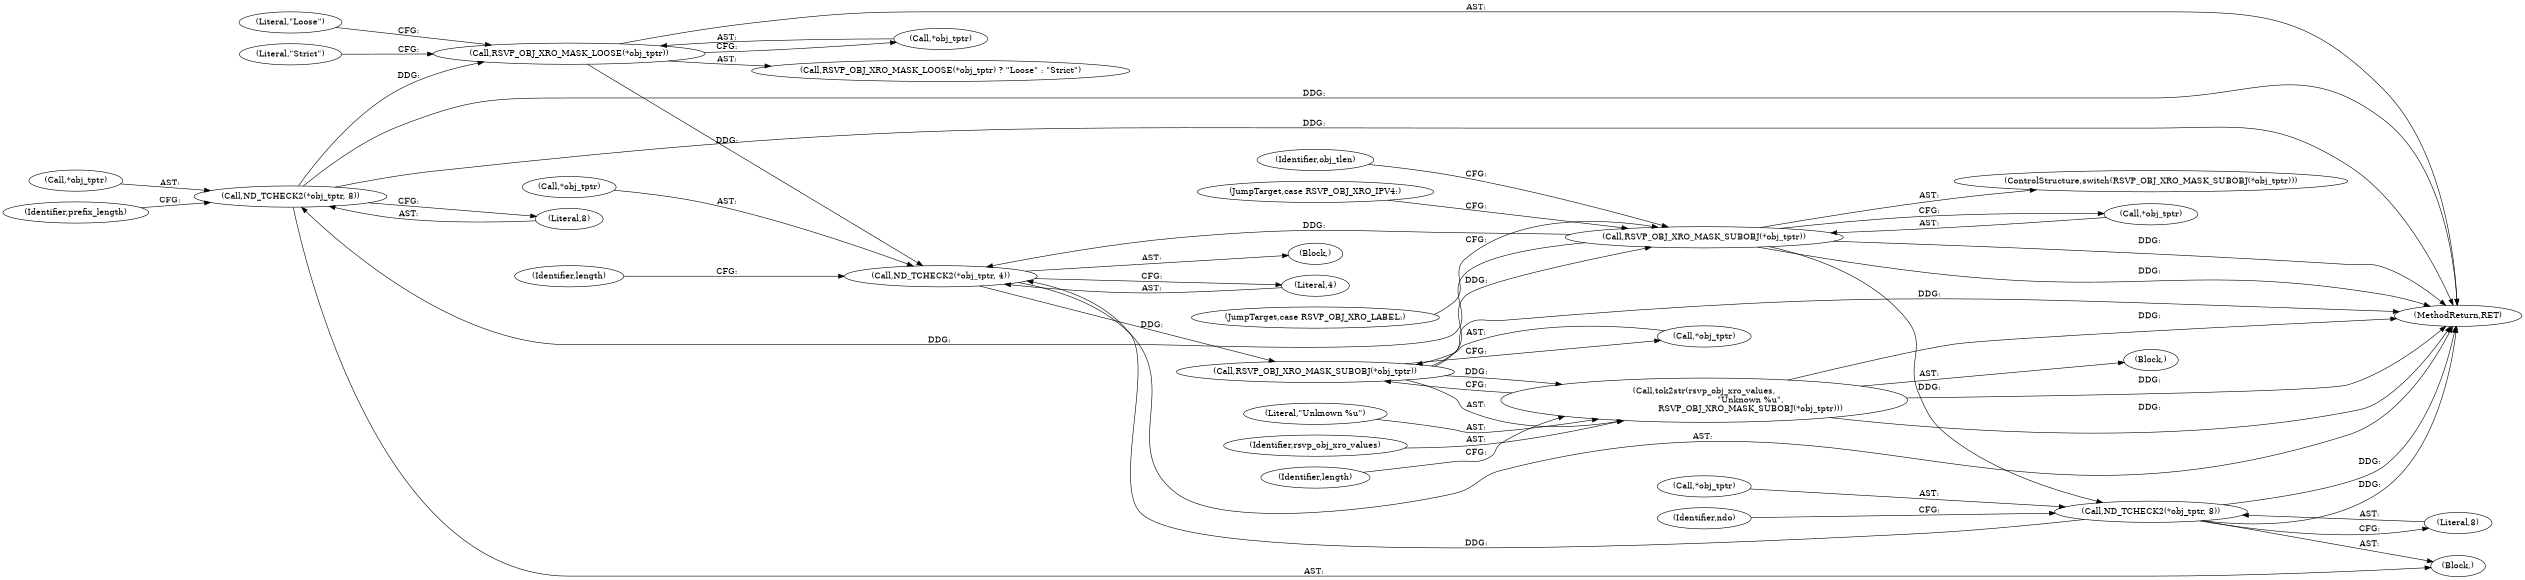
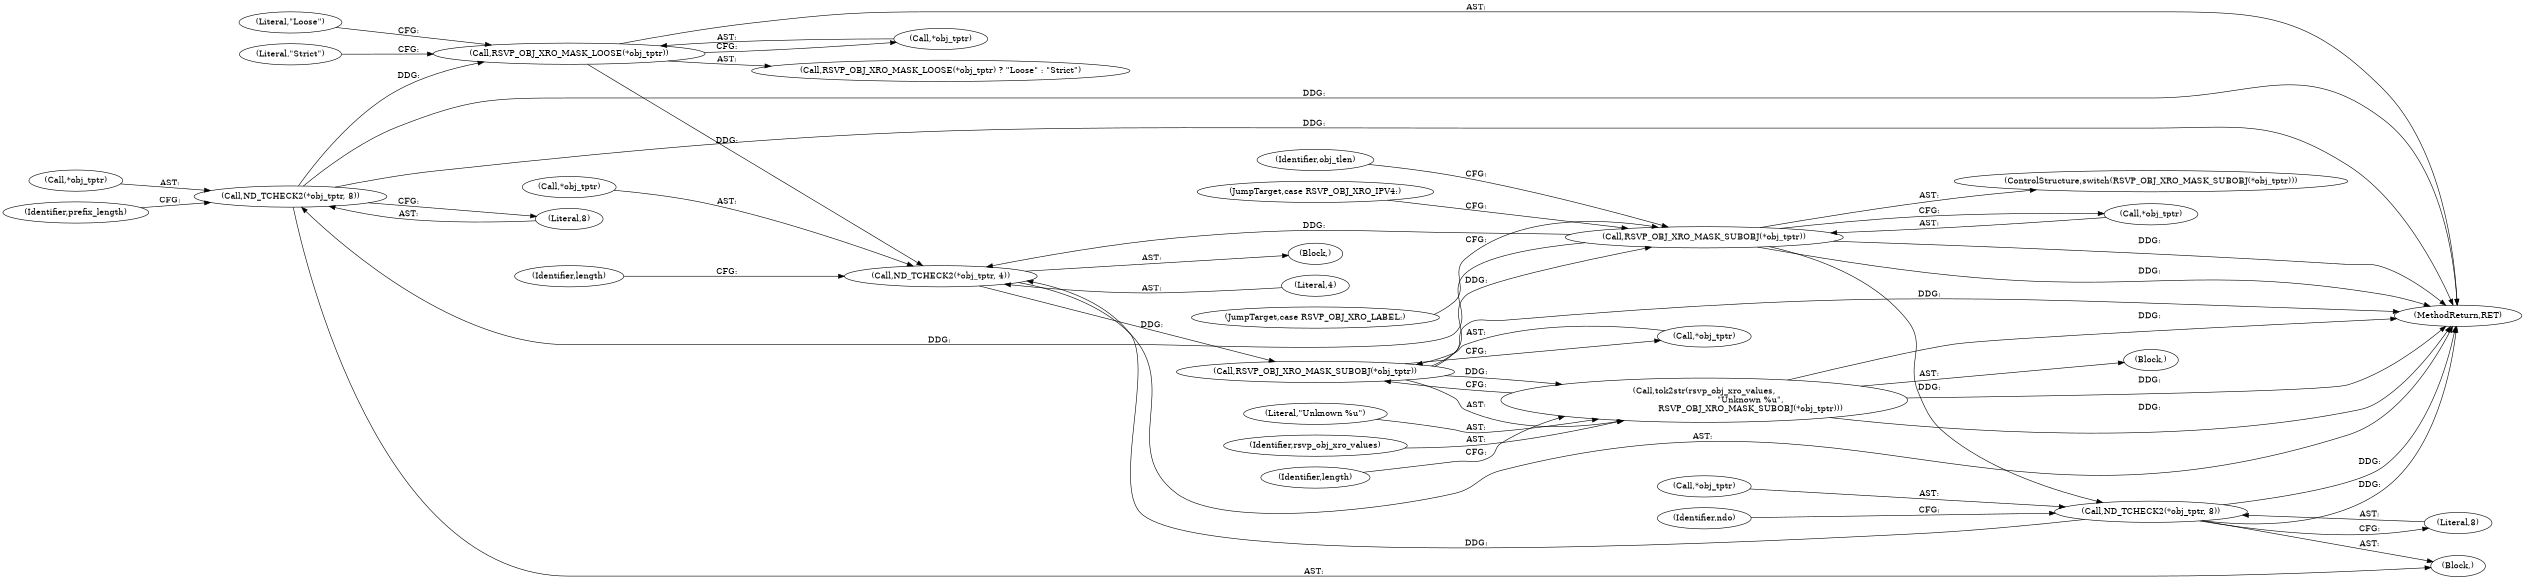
edge "(Call,ND_TCHECK2(*obj_tptr, 4))" -> "(Literal,4)": removed, label "CFG:"
